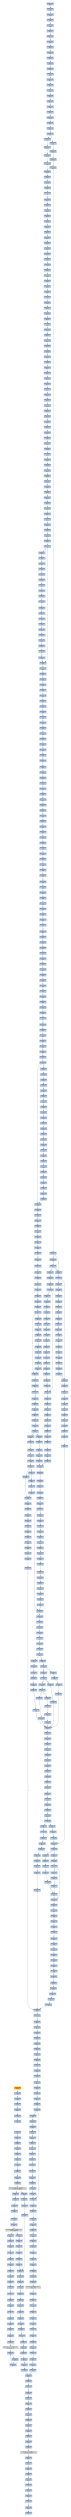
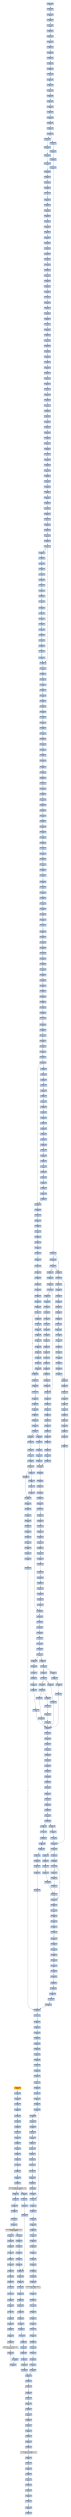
node "0x004dc00e call": added
